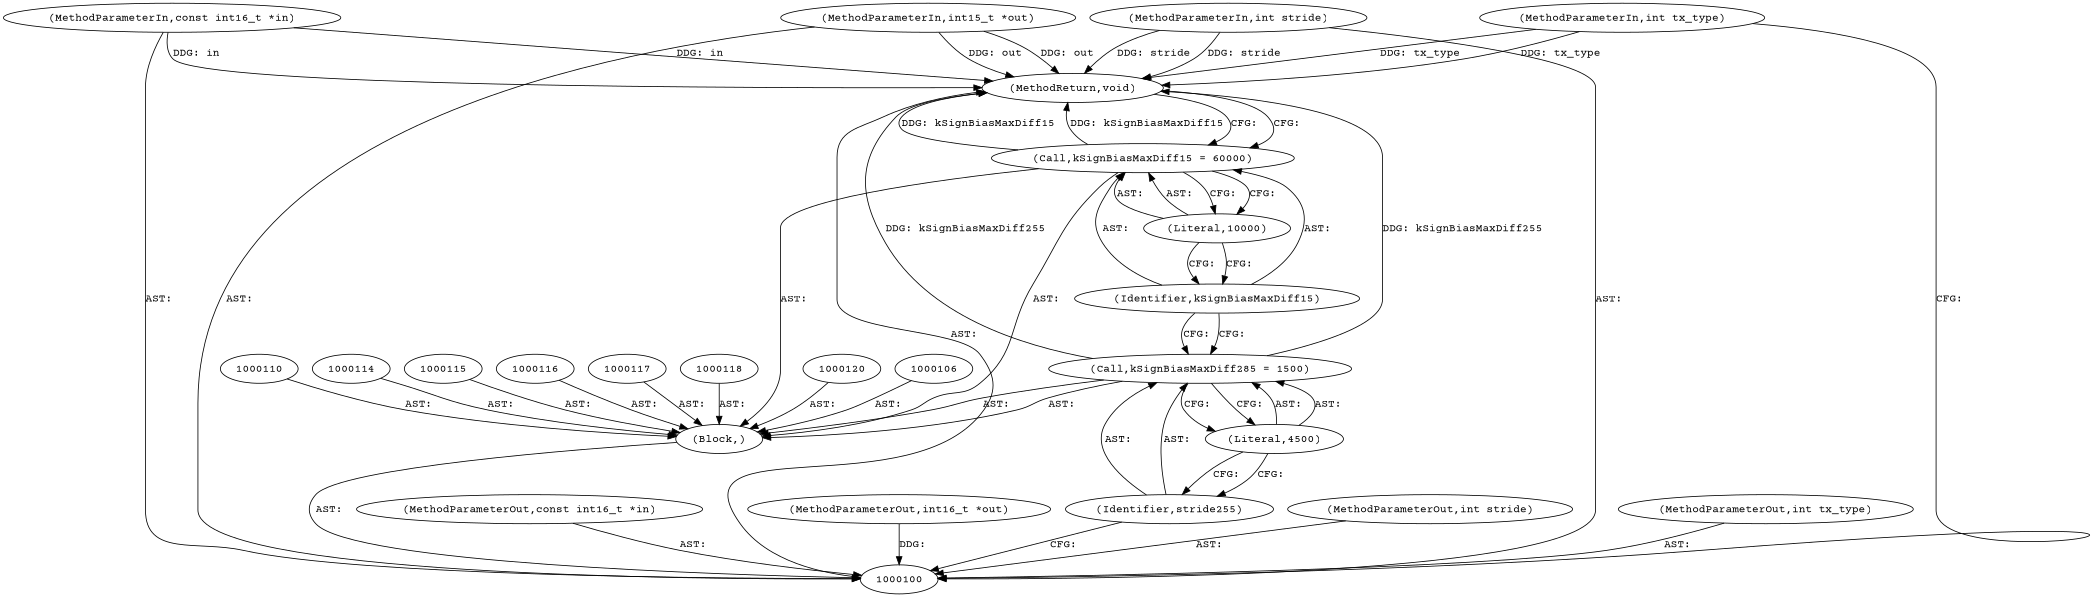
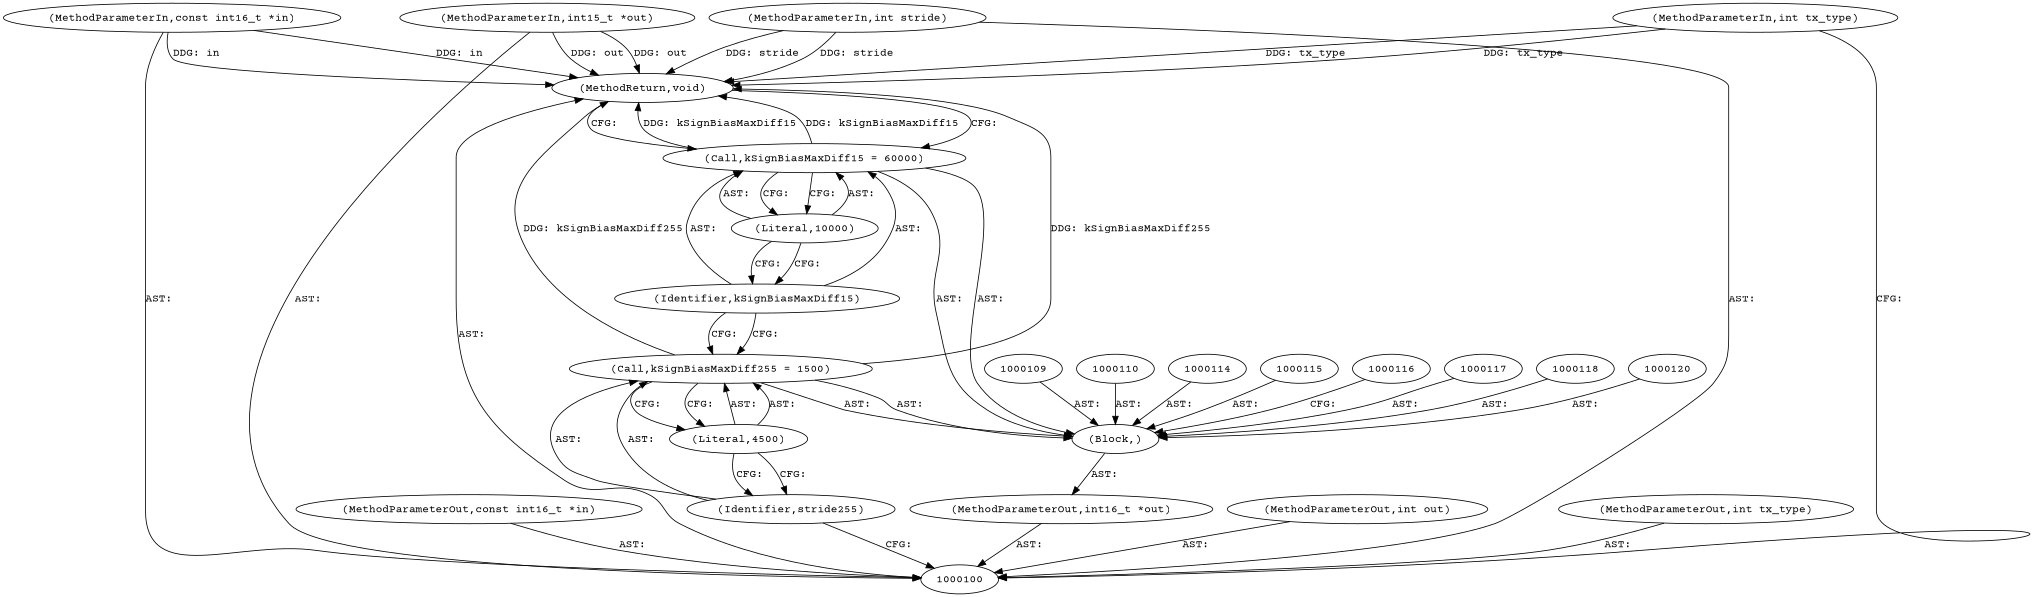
node "1000106": label "1000106" -> "1000109"
node "(Call,kSignBiasMaxDiff285 = 1500)": label "(Call,kSignBiasMaxDiff285 = 1500)" -> "(Call,kSignBiasMaxDiff255 = 1500)"
edge "1000116" -> "(Block,)": label "AST: " -> "CFG: "
node "(MethodParameterOut,int stride)": label "(MethodParameterOut,int stride)" -> "(MethodParameterOut,int out)"
edge "(MethodParameterOut,int16_t *out)" -> "1000100": label "DDG: " -> "AST: "
edge "(Block,)" -> "1000100": now "(Block,)" -> "(MethodParameterOut,int16_t *out)"
